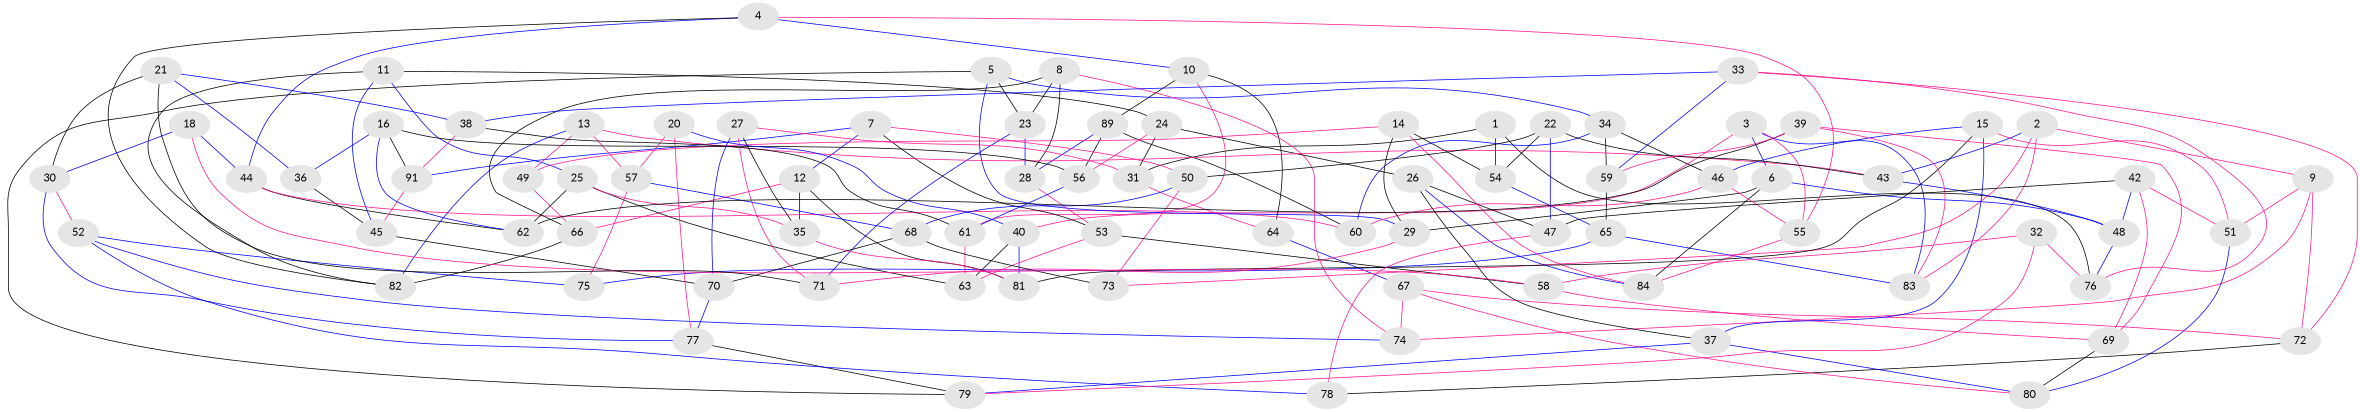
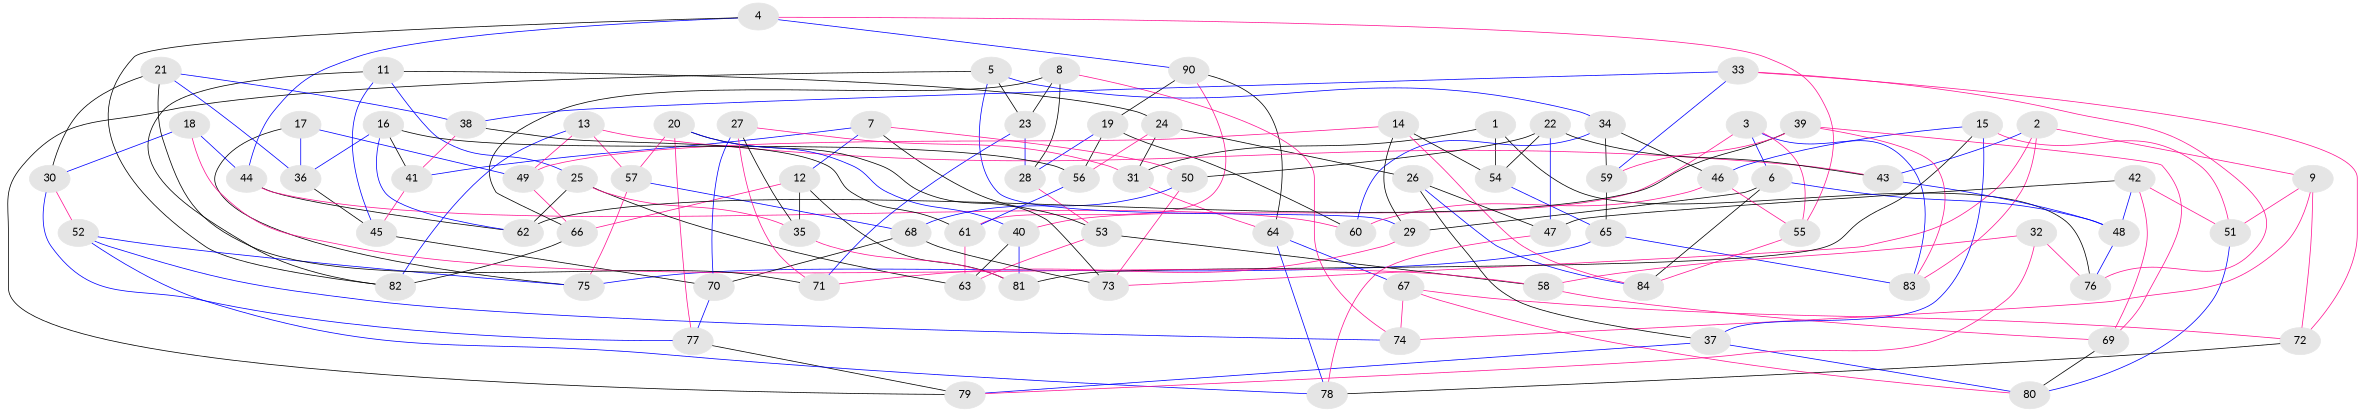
node "10": label "10" -> "90"
node "17": added
node "89": label "89" -> "19"
node "91": label "91" -> "41"
edge "20" -- "73": added
edge "64" -- "78": added
